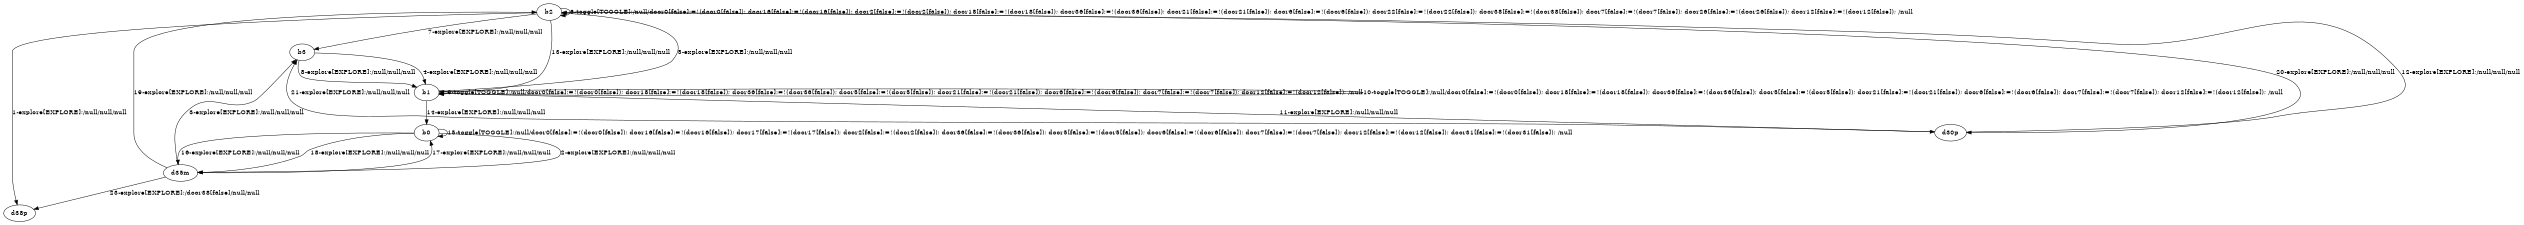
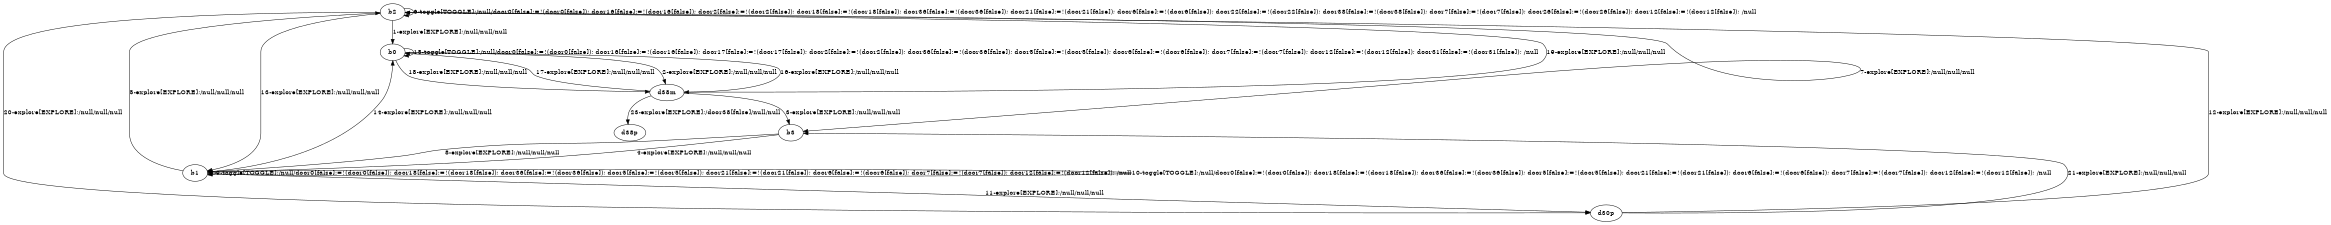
edge "b2" -> "d38p": now "b2" -> "b0"
node "d35m": label "d35m" -> "d38m"
